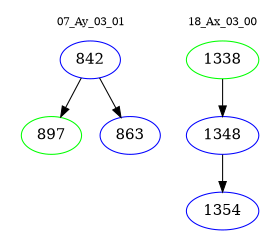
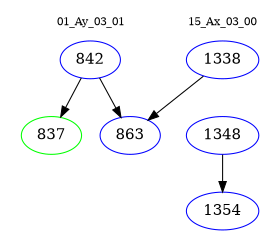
cluster "07_Ay_03_01": label "07_Ay_03_01" -> "01_Ay_03_01"
cluster "18_Ax_03_00": label "18_Ax_03_00" -> "15_Ax_03_00"
node "1338": color green -> blue
edge "1338" -> "1348": now "1338" -> "863"
node "897": label "897" -> "837"
